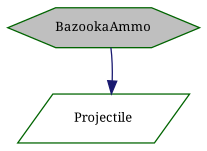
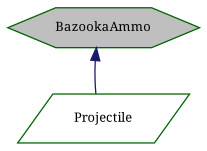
edge "BazookaAmmo" -> "Projectile": reversed
